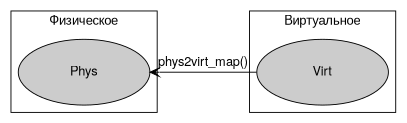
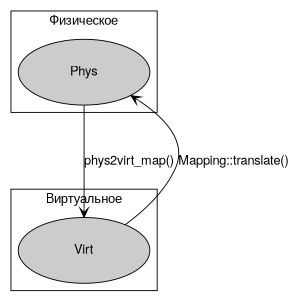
edge "Virt" -> "Phys": label "phys2virt_map()" -> "Mapping::translate()"
edge "Phys" -> "Virt": added, label "phys2virt_map()"
